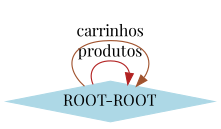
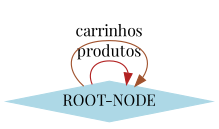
node "ROOT-ROOT": label "ROOT-ROOT" -> "ROOT-NODE"
